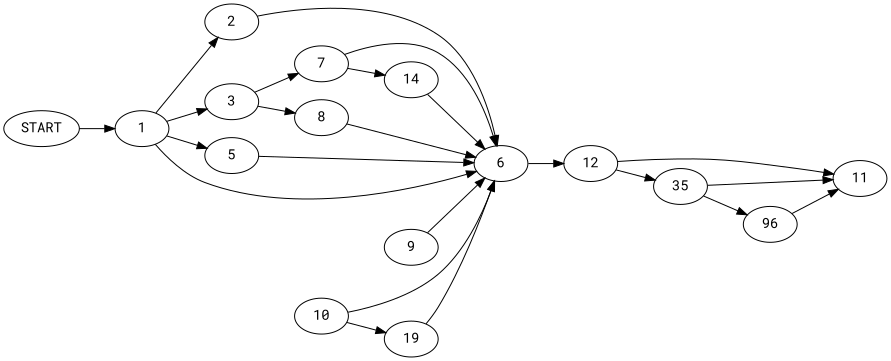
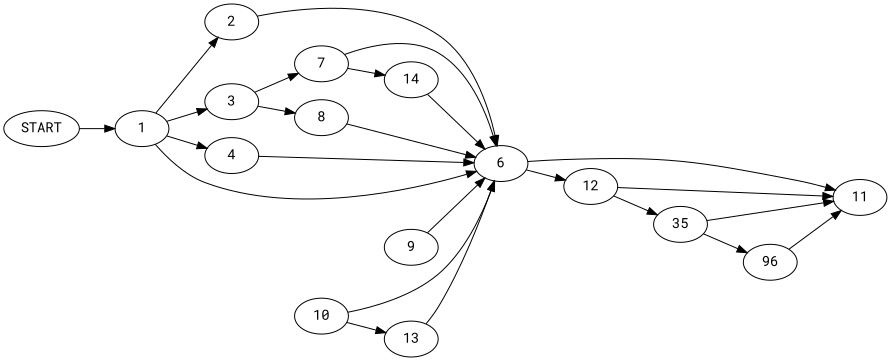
node "5": label "5" -> "4"
edge "6" -> "11": added
node "19": label "19" -> "13"
